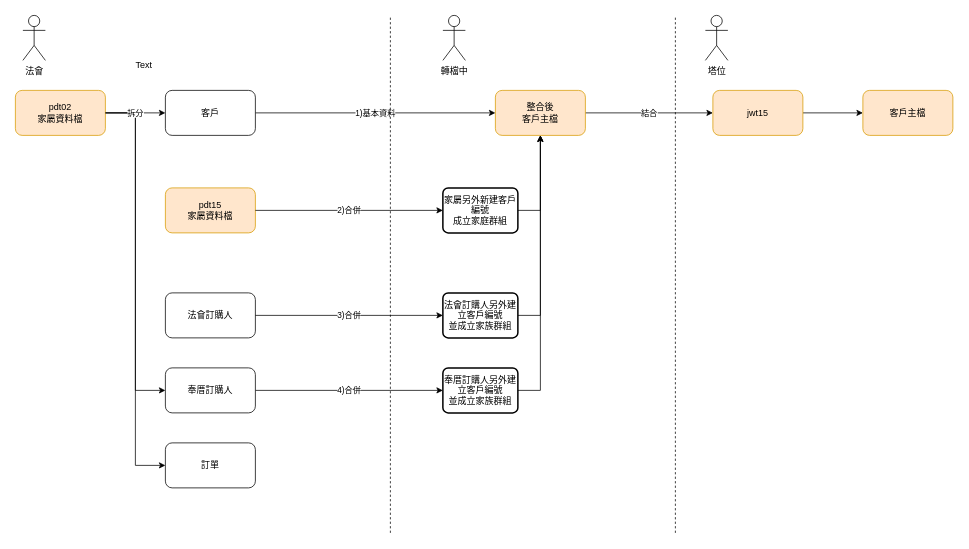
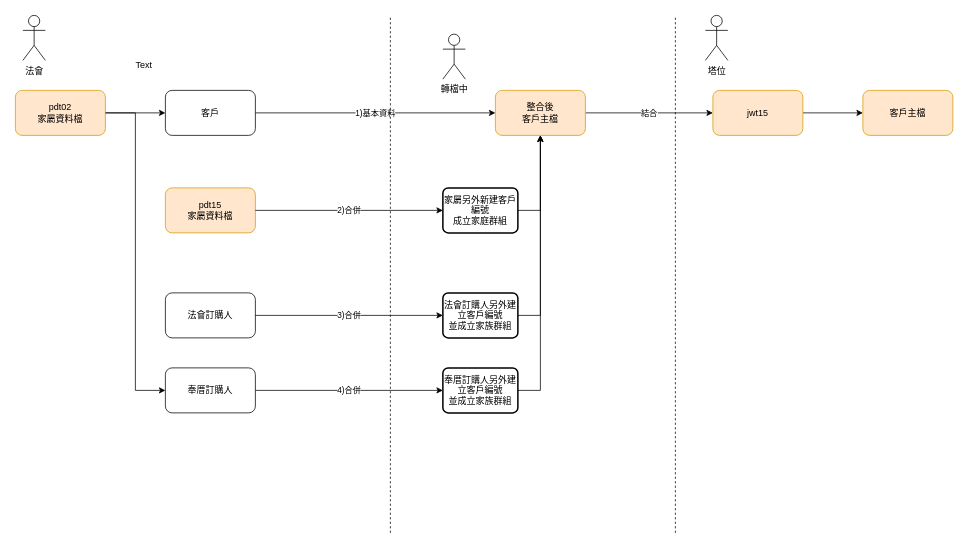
node "轉檔中": moved (454, 38) -> (454, 57)
edge "pdt02 家屬資料檔" -> "訂單": removed, label "拆分"
node "訂單": removed
